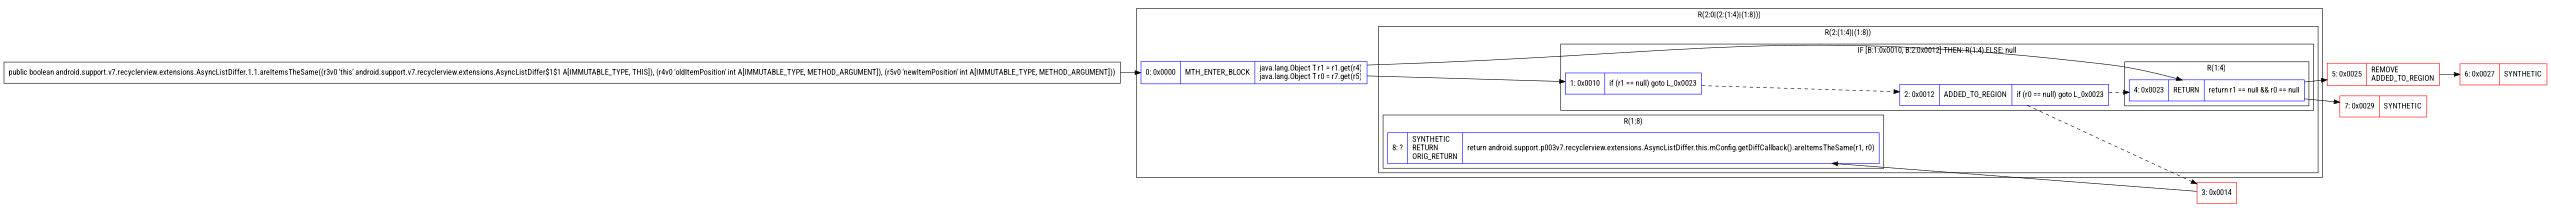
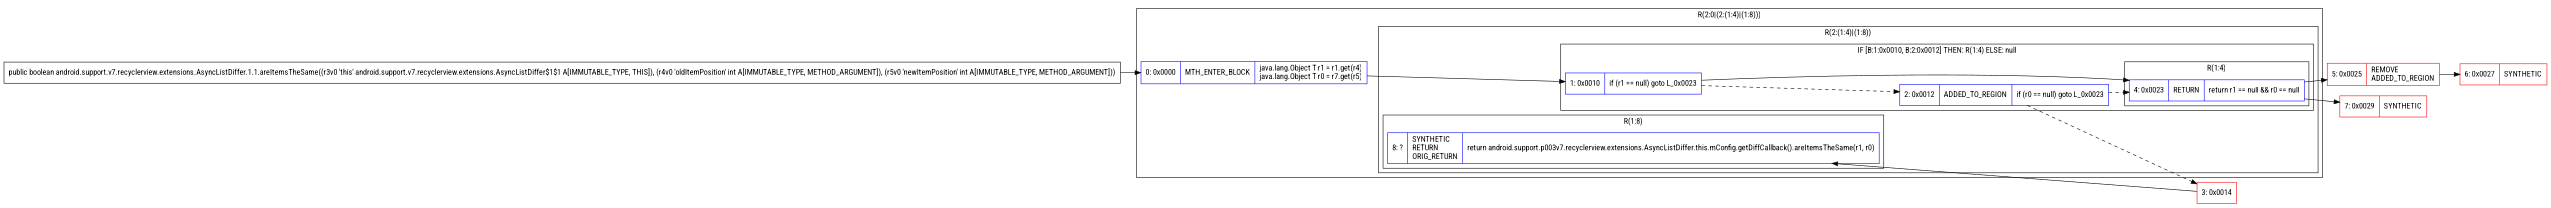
edge "0: 0x0000" -> "4: 0x0023": now "1: 0x0010" -> "4: 0x0023"
